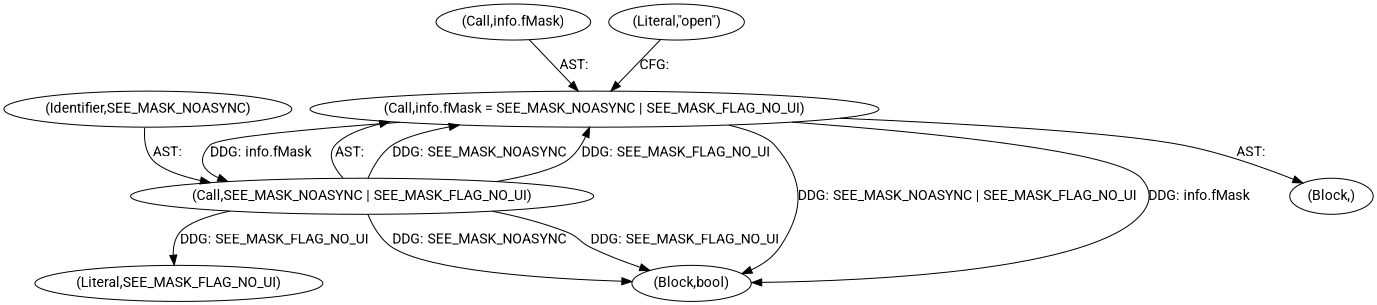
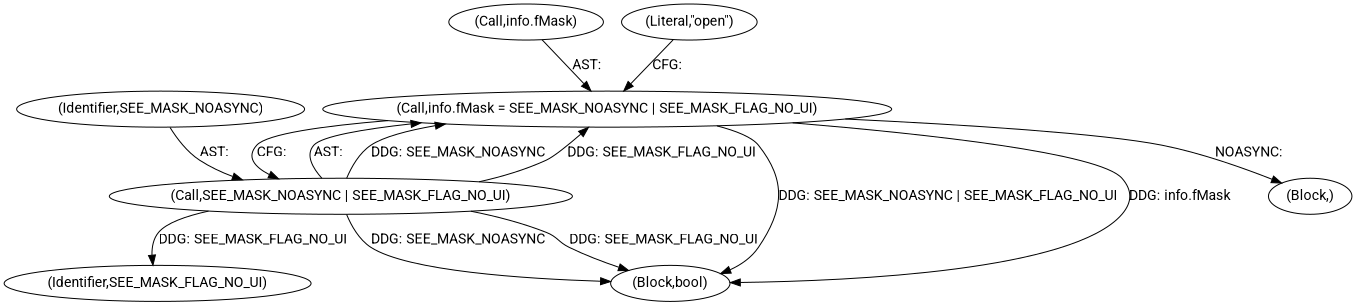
edge "(Call,info.fMask = SEE_MASK_NOASYNC | SEE_MASK_FLAG_NO_UI)" -> "(Call,SEE_MASK_NOASYNC | SEE_MASK_FLAG_NO_UI)": label "DDG: info.fMask" -> "CFG: "
edge "(Call,info.fMask = SEE_MASK_NOASYNC | SEE_MASK_FLAG_NO_UI)" -> "(Block,)": label "AST: " -> "NOASYNC: "
node "(Literal,SEE_MASK_FLAG_NO_UI)": label "(Literal,SEE_MASK_FLAG_NO_UI)" -> "(Identifier,SEE_MASK_FLAG_NO_UI)"
